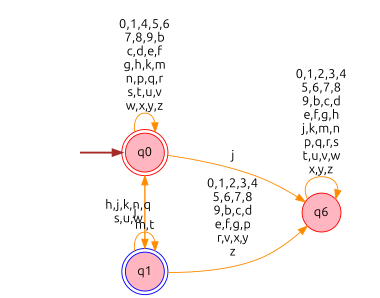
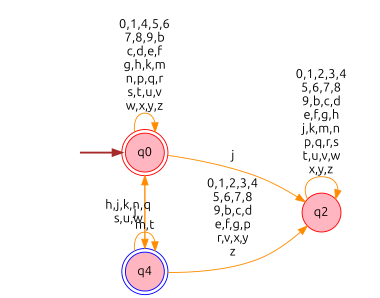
node "q6": label "q6" -> "q2"
node "q1": label "q1" -> "q4"
